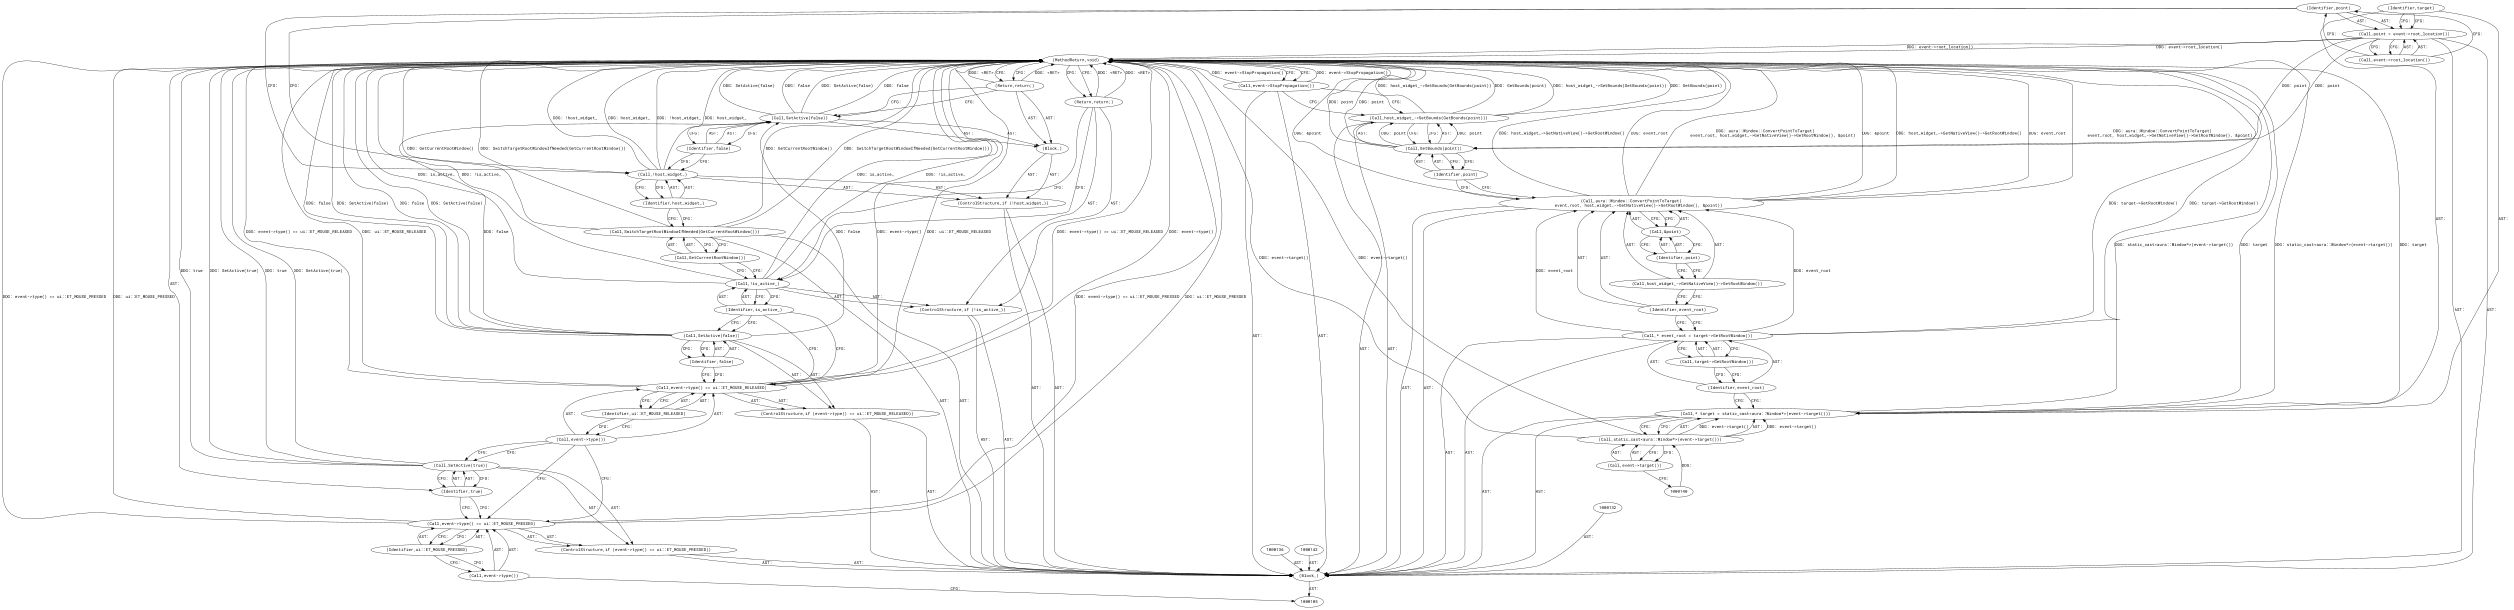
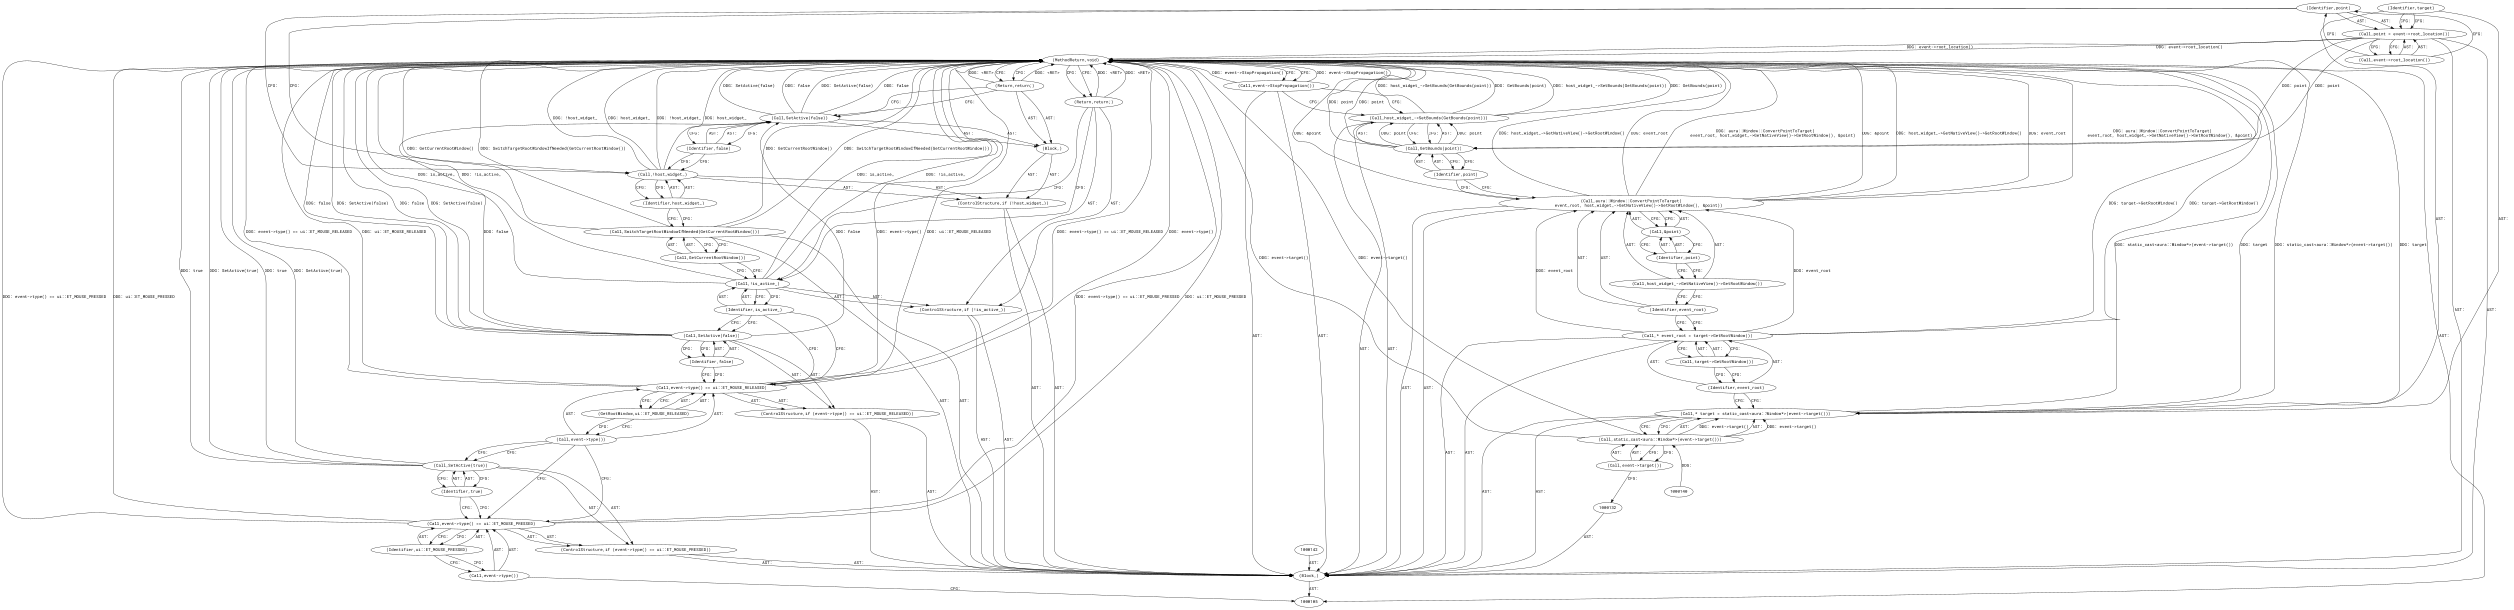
edge "(MethodReturn,void)" -> "(Identifier,true)": now "(MethodReturn,void)" -> "1000105"
node "(Identifier,ui::ET_MOUSE_RELEASED)": label "(Identifier,ui::ET_MOUSE_RELEASED)" -> "(GetRootWindow,ui::ET_MOUSE_RELEASED)"
edge "(Call,event->target())" -> "1000140": now "(Call,event->target())" -> "1000132"
node "1000136": removed
